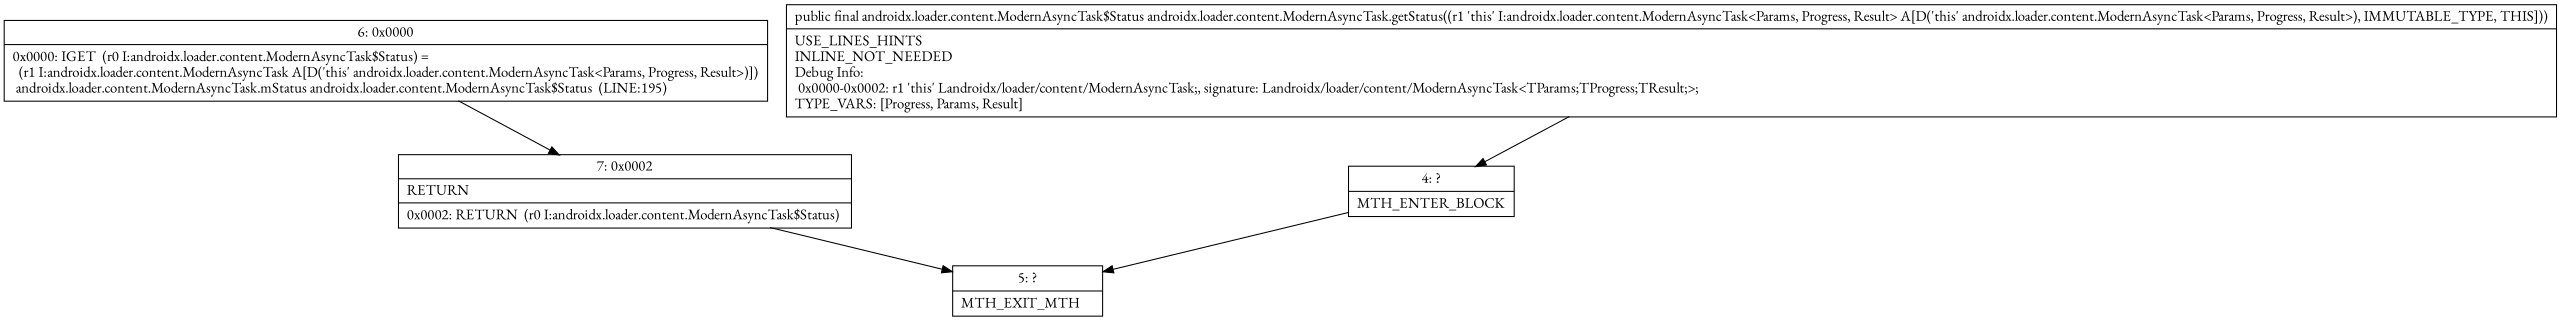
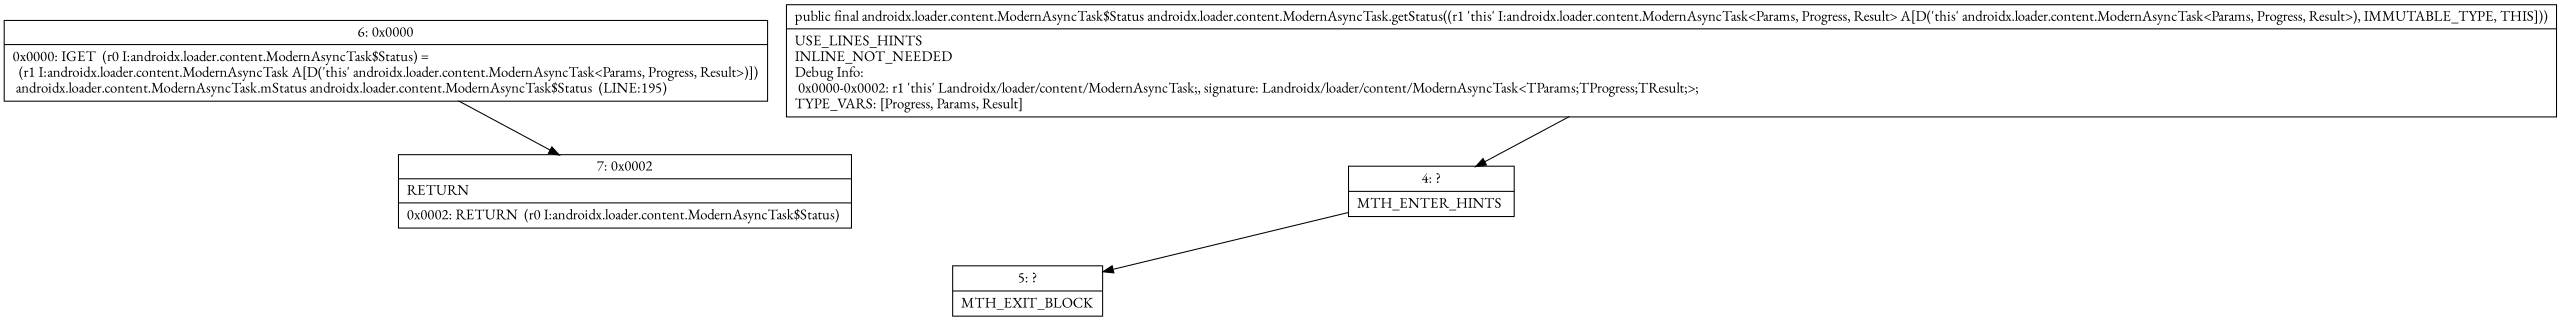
node "4: ?": text "MTH_ENTER_BLOCK" -> "MTH_ENTER_HINTS"
edge "7: 0x0002" -> "5: ?": removed
node "5: ?": text "MTH_EXIT_MTH" -> "MTH_EXIT_BLOCK"
